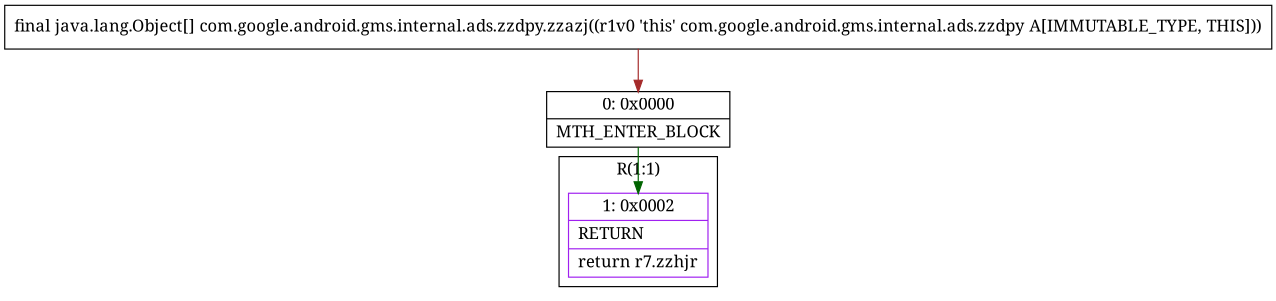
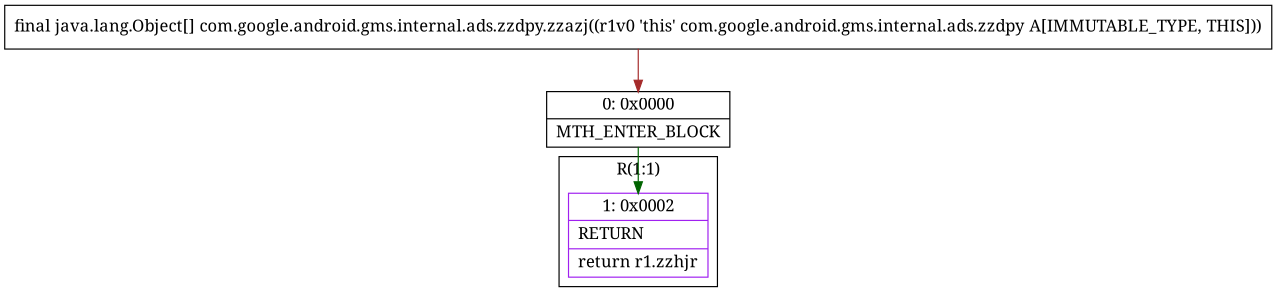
node "1: 0x0002": text "return r7.zzhjr" -> "return r1.zzhjr"
